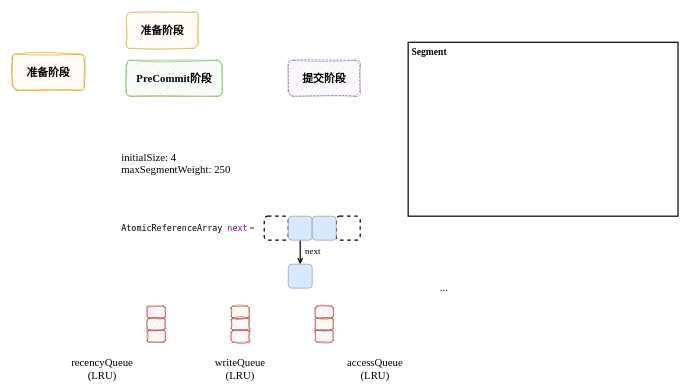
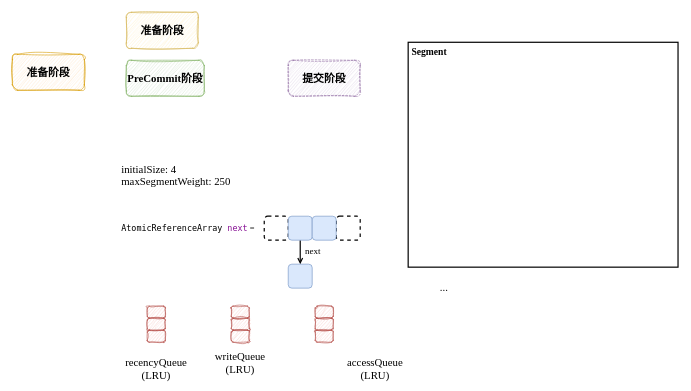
node "PreCommit阶段": size 96x36 -> 78x36
node "Segment": size 270x174 -> 270x225
node "initialSize: 4 maxSegmentWeight: 250": moved (192, 168) -> (192, 180)
node "recencyQueue (LRU)": moved (102, 369) -> (156, 369)
node "writeQueue (LRU)": moved (240, 369) -> (240, 363)
